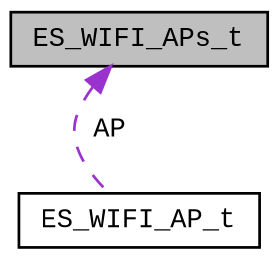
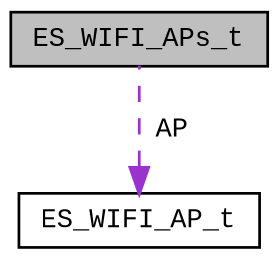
edge "ES_WIFI_AP_t" -> "ES_WIFI_APs_t": reversed
